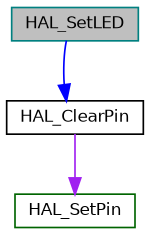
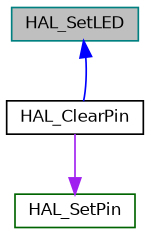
edge "HAL_SetLED" -> "HAL_ClearPin": reversed
